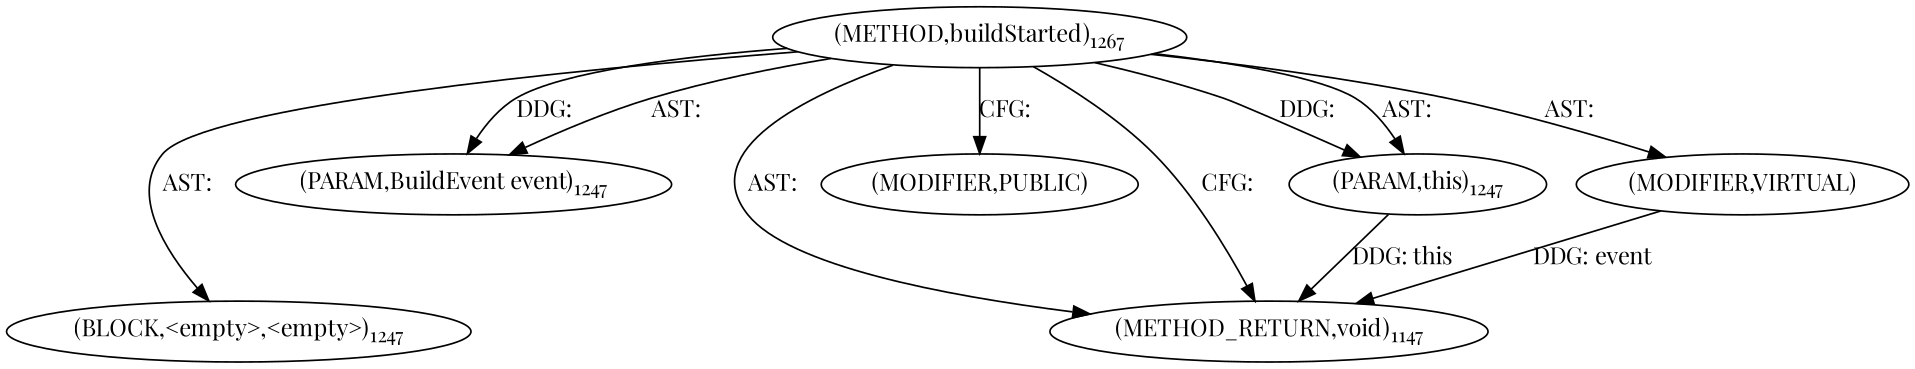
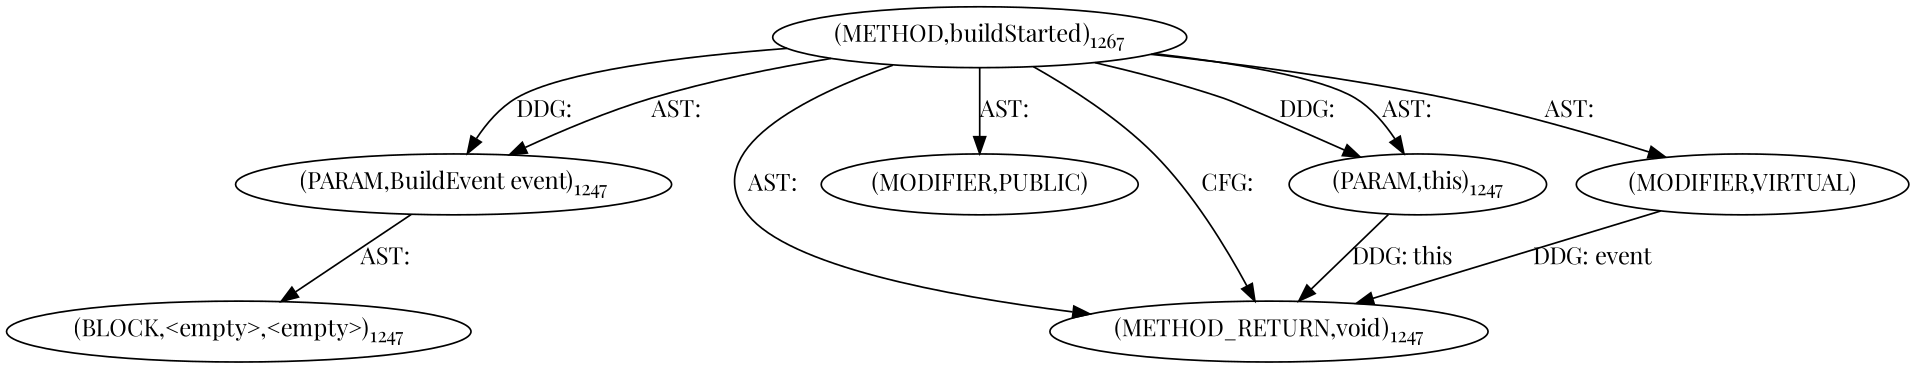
edge "(METHOD,buildStarted)" -> "(BLOCK,<empty>,<empty>)": now "(PARAM,BuildEvent event)" -> "(BLOCK,<empty>,<empty>)"
edge "(METHOD,buildStarted)" -> "(MODIFIER,PUBLIC)": label "CFG: " -> "AST: "
node "(METHOD_RETURN,void)": text "1147" -> "1247"
